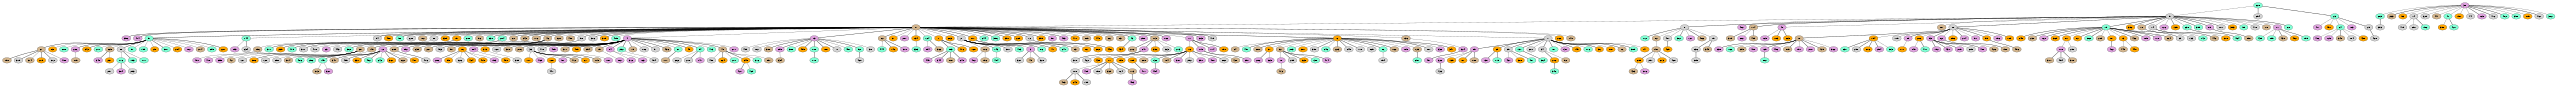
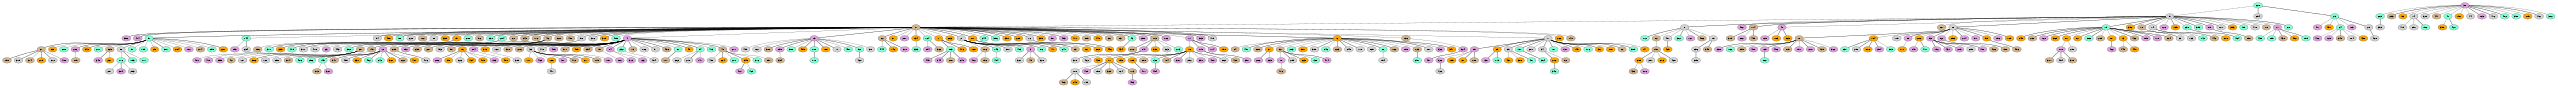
node "437": fillcolor plum -> orange
